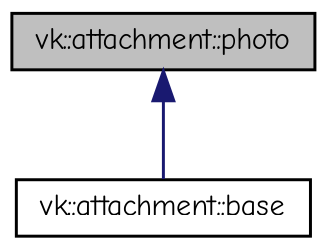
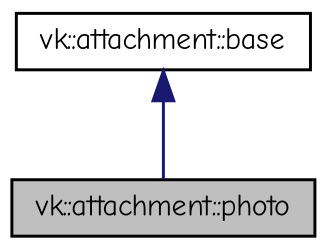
edge "vk::attachment::base" -> "vk::attachment::photo": reversed
